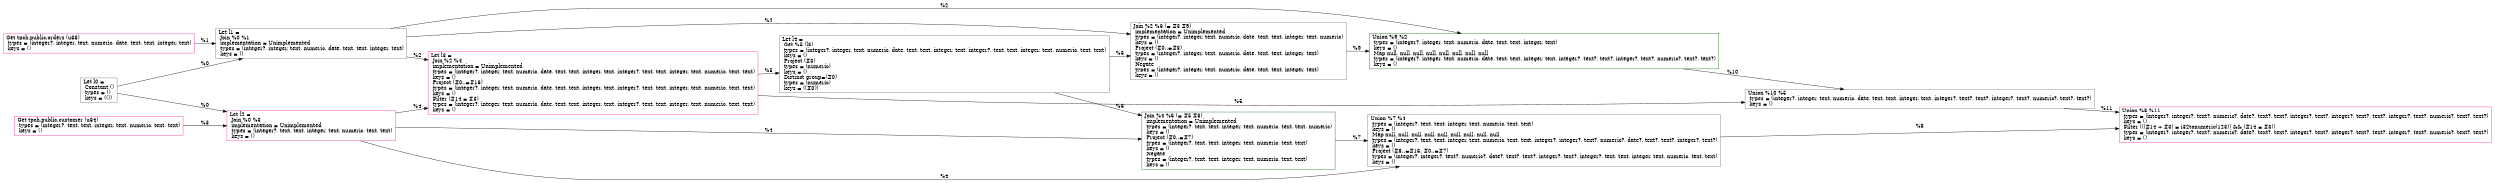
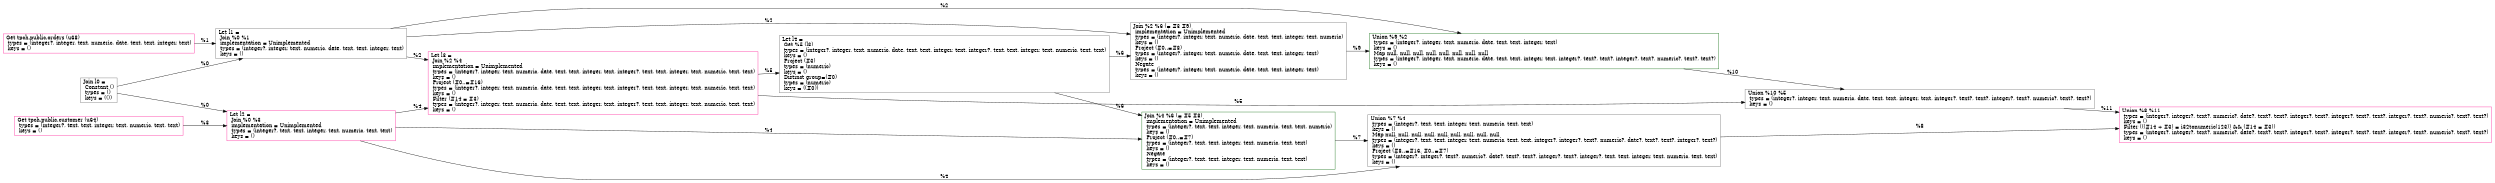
node "Let l0 = Constant () types = () keys = (())": label "Let l0 = Constant () types = () keys = (())" -> "Join l0 = Constant () types = () keys = (())"
